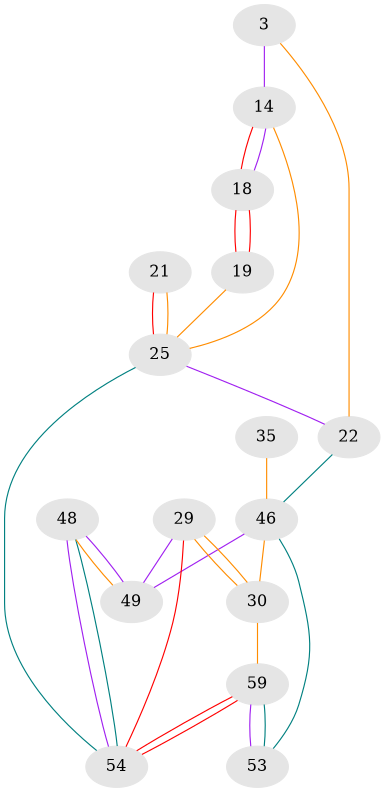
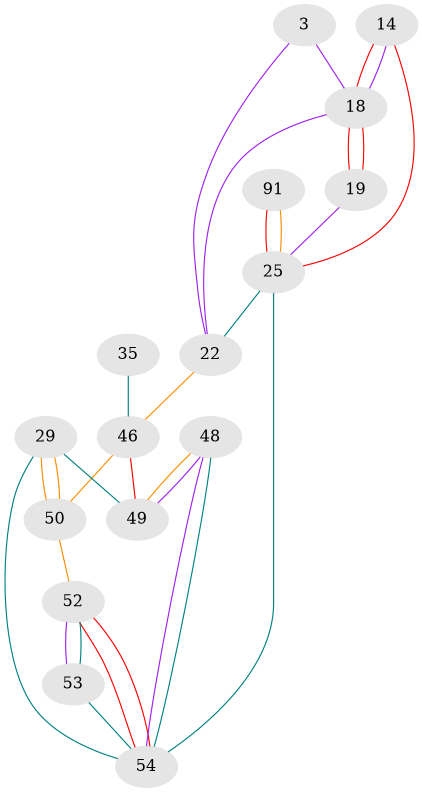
edge "3" -- "14": now "3" -- "18"
edge "18" -- "22": added
edge "3" -- "22": color darkorange -> purple
edge "14" -- "25": color darkorange -> red
node "21": label "21" -> "91"
edge "19" -- "25": color darkorange -> purple
edge "25" -- "22": color purple -> teal
edge "35" -- "46": color darkorange -> teal
edge "22" -- "46": color teal -> darkorange
edge "29" -- "49": color purple -> teal
edge "46" -- "49": color purple -> red
node "30": label "30" -> "50"
edge "46" -- "53": now "54" -- "53"
edge "29" -- "54": color red -> teal
node "59": label "59" -> "52"
